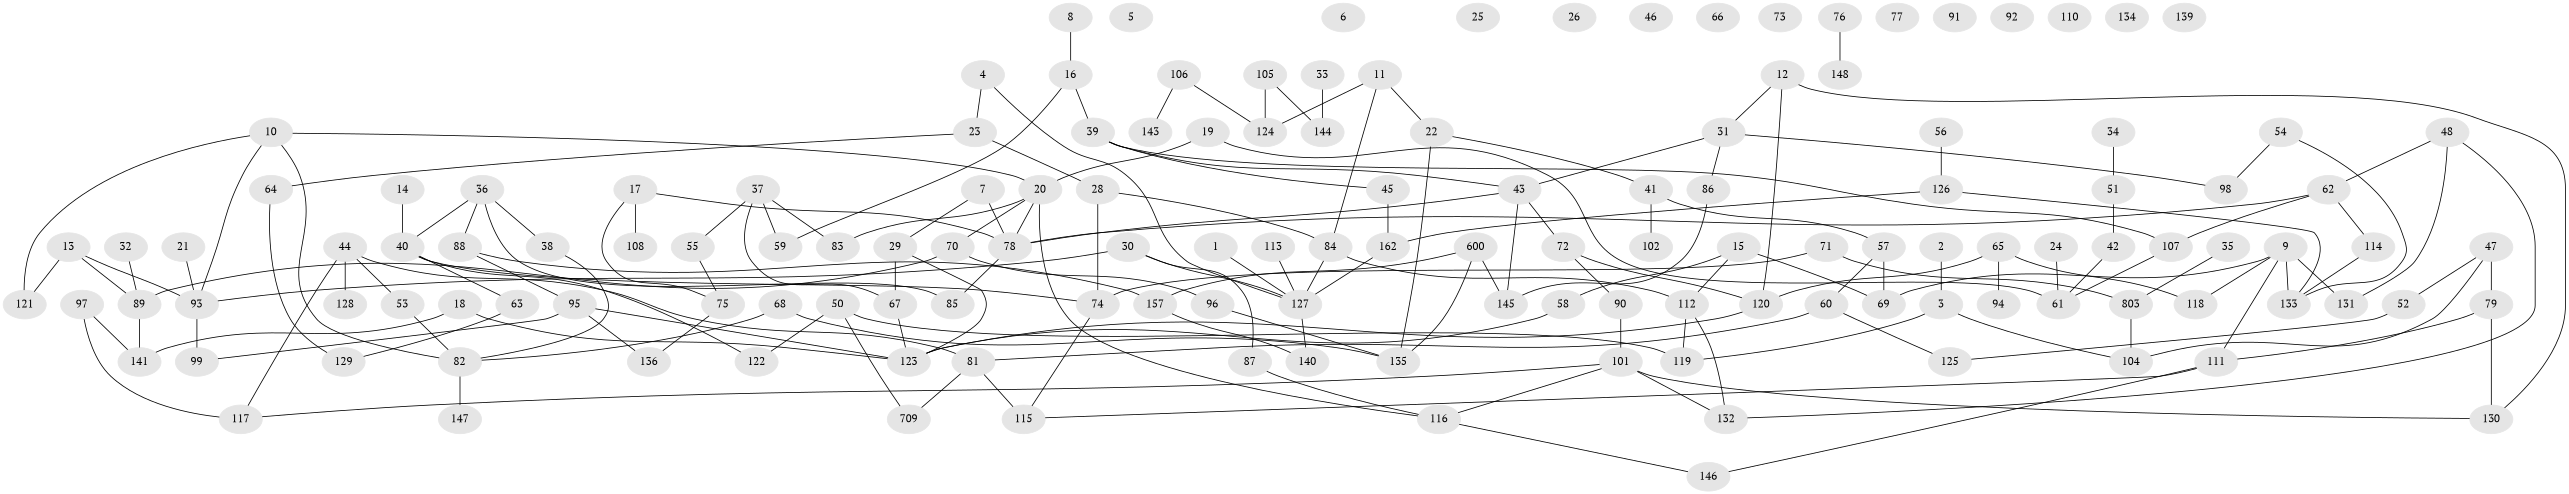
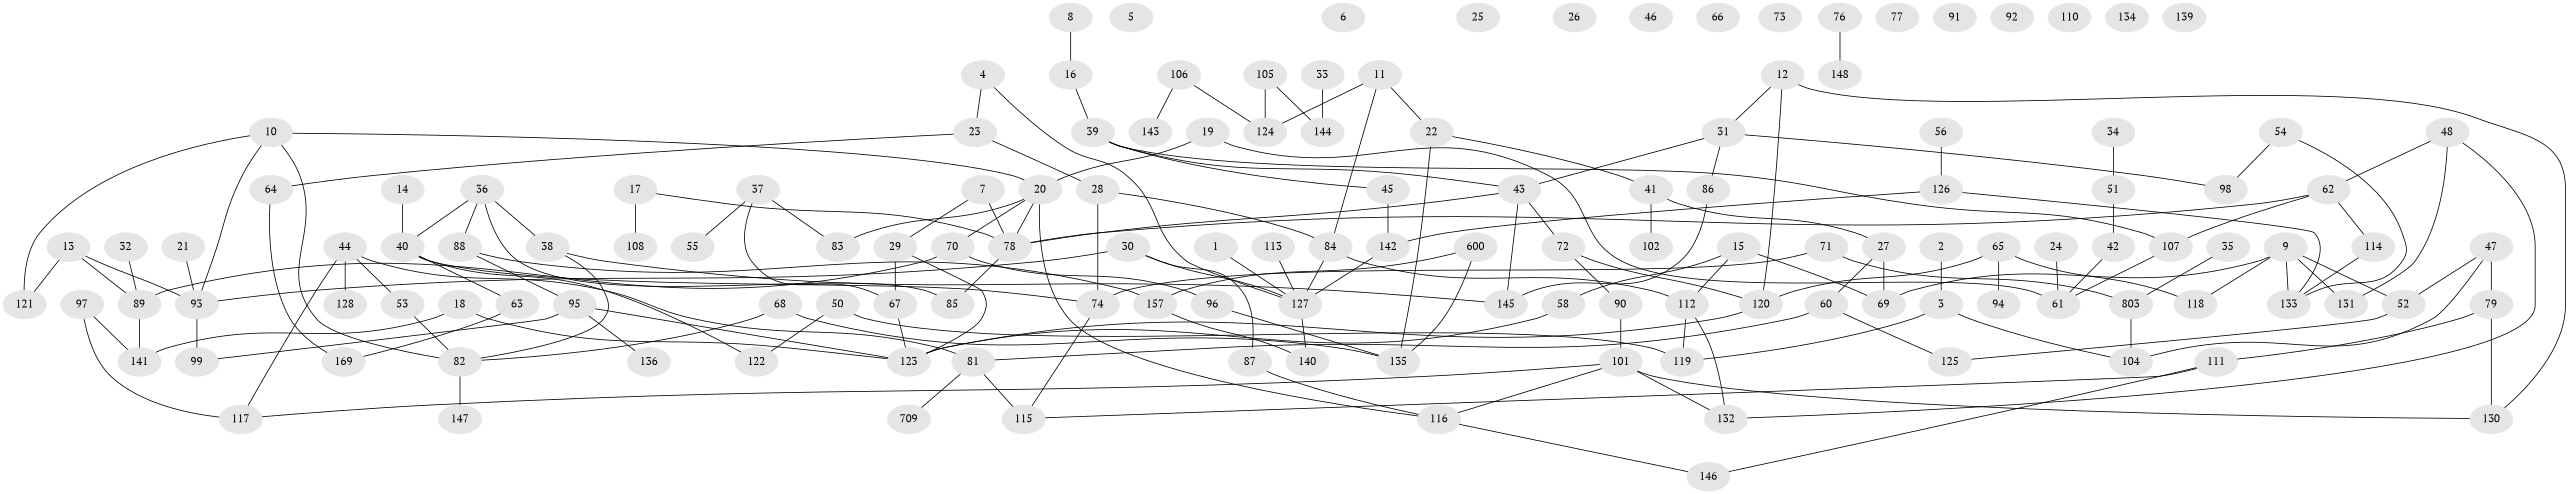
node "59": removed
node "162": label "162" -> "142"
node "57": label "57" -> "27"
edge "600" -- "145": now "38" -- "145"
edge "9" -- "111": now "9" -- "52"
node "75": removed
node "129": label "129" -> "169"
edge "50" -- "709": removed
